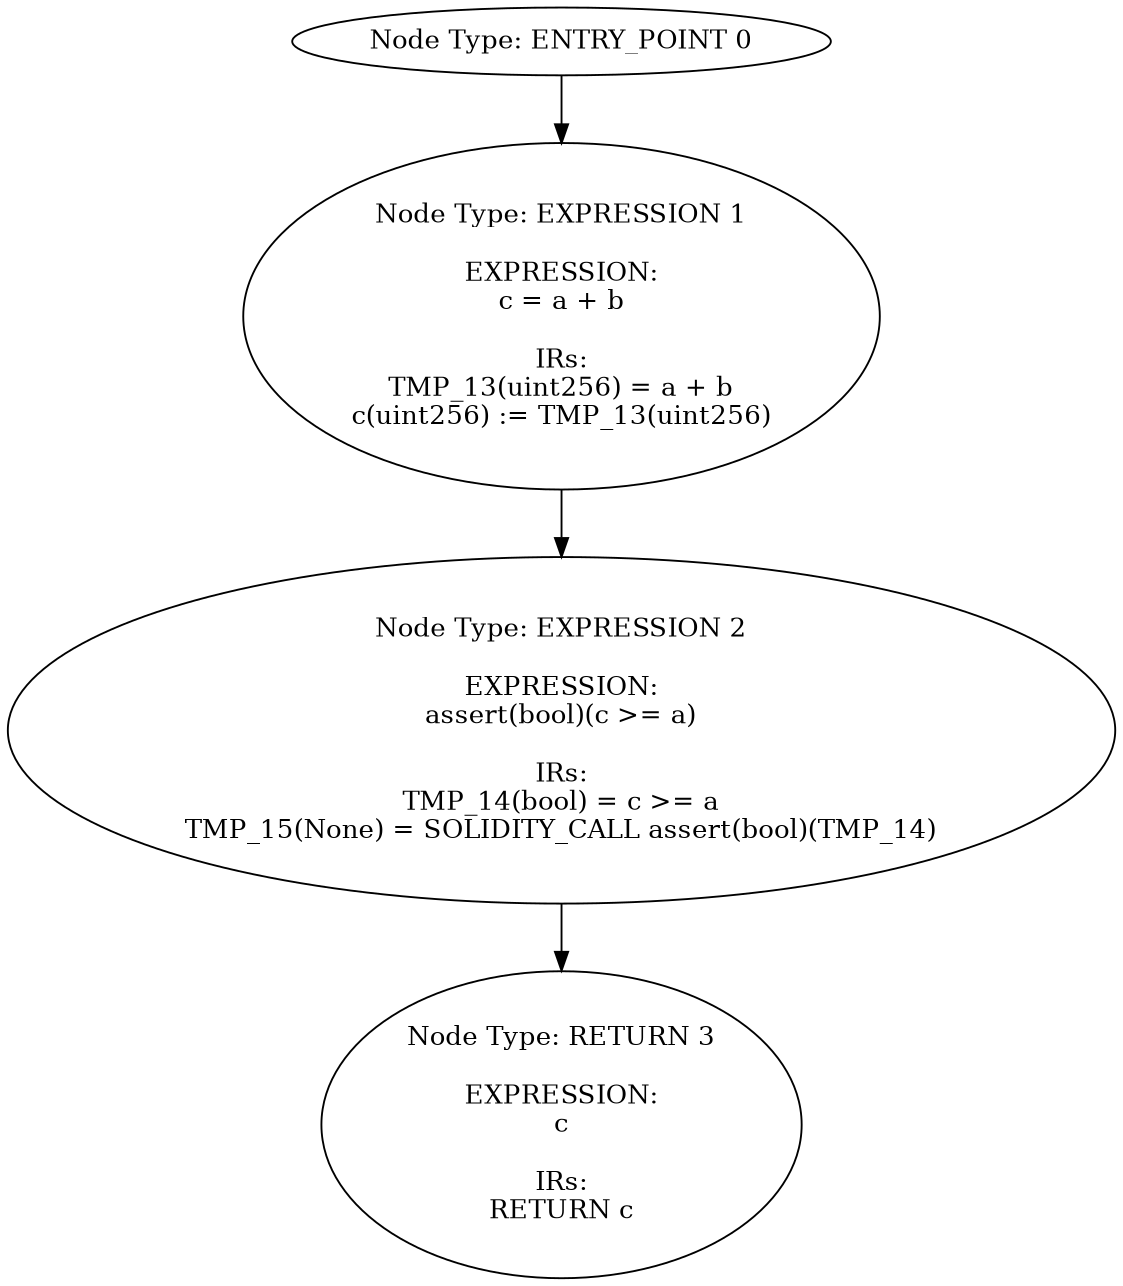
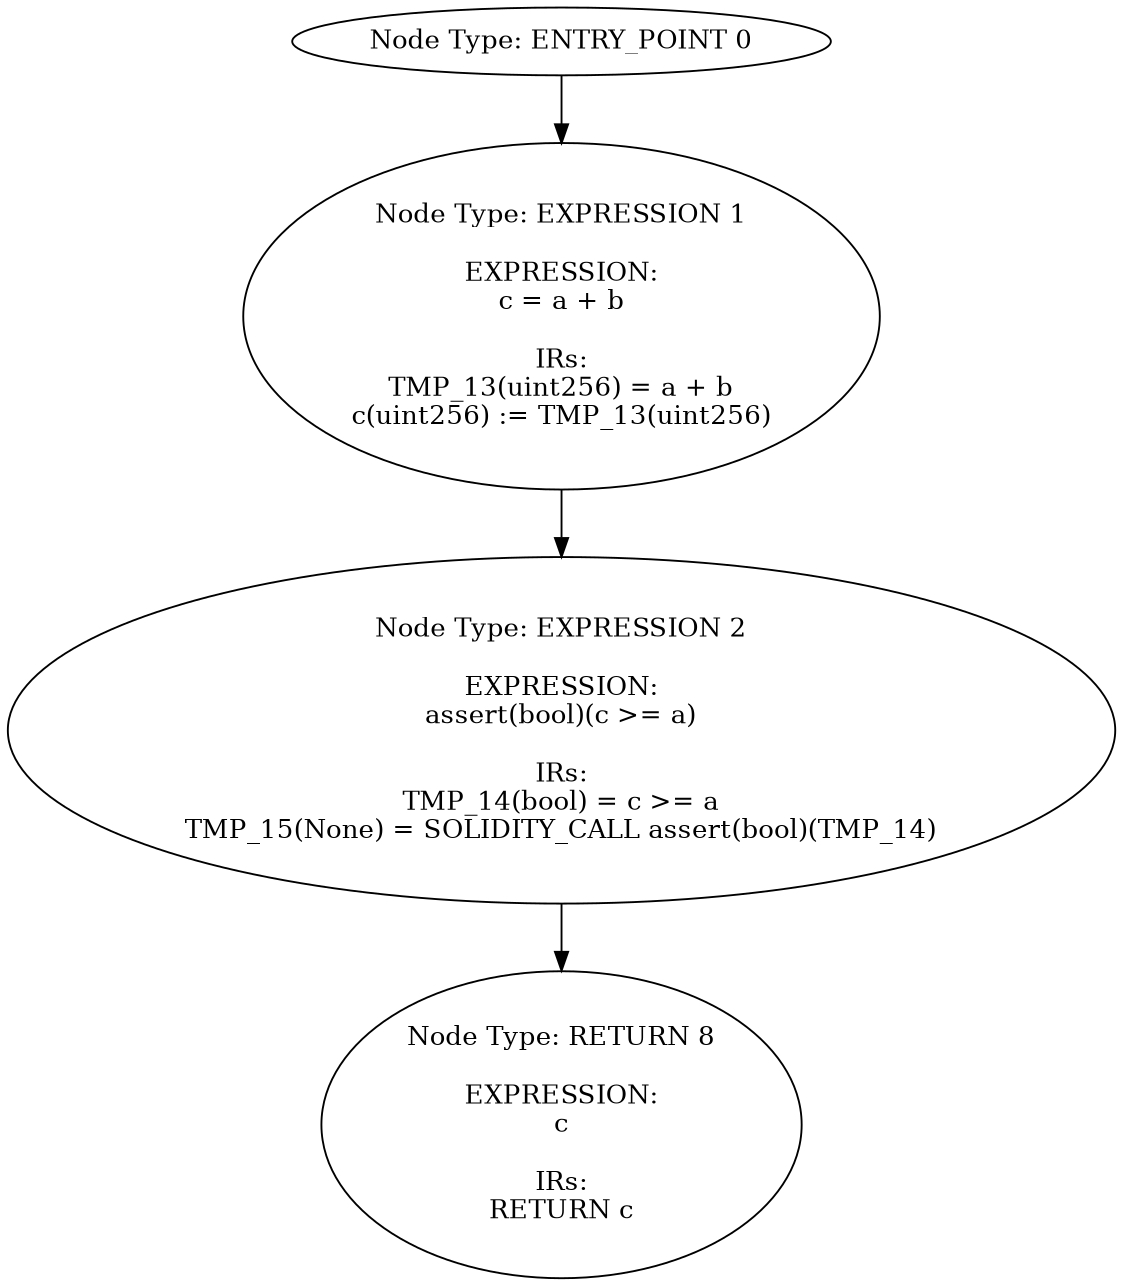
node "Node Type: RETURN 3 EXPRESSION: c IRs: RETURN c": label "Node Type: RETURN 3 EXPRESSION: c IRs: RETURN c" -> "Node Type: RETURN 8 EXPRESSION: c IRs: RETURN c"
